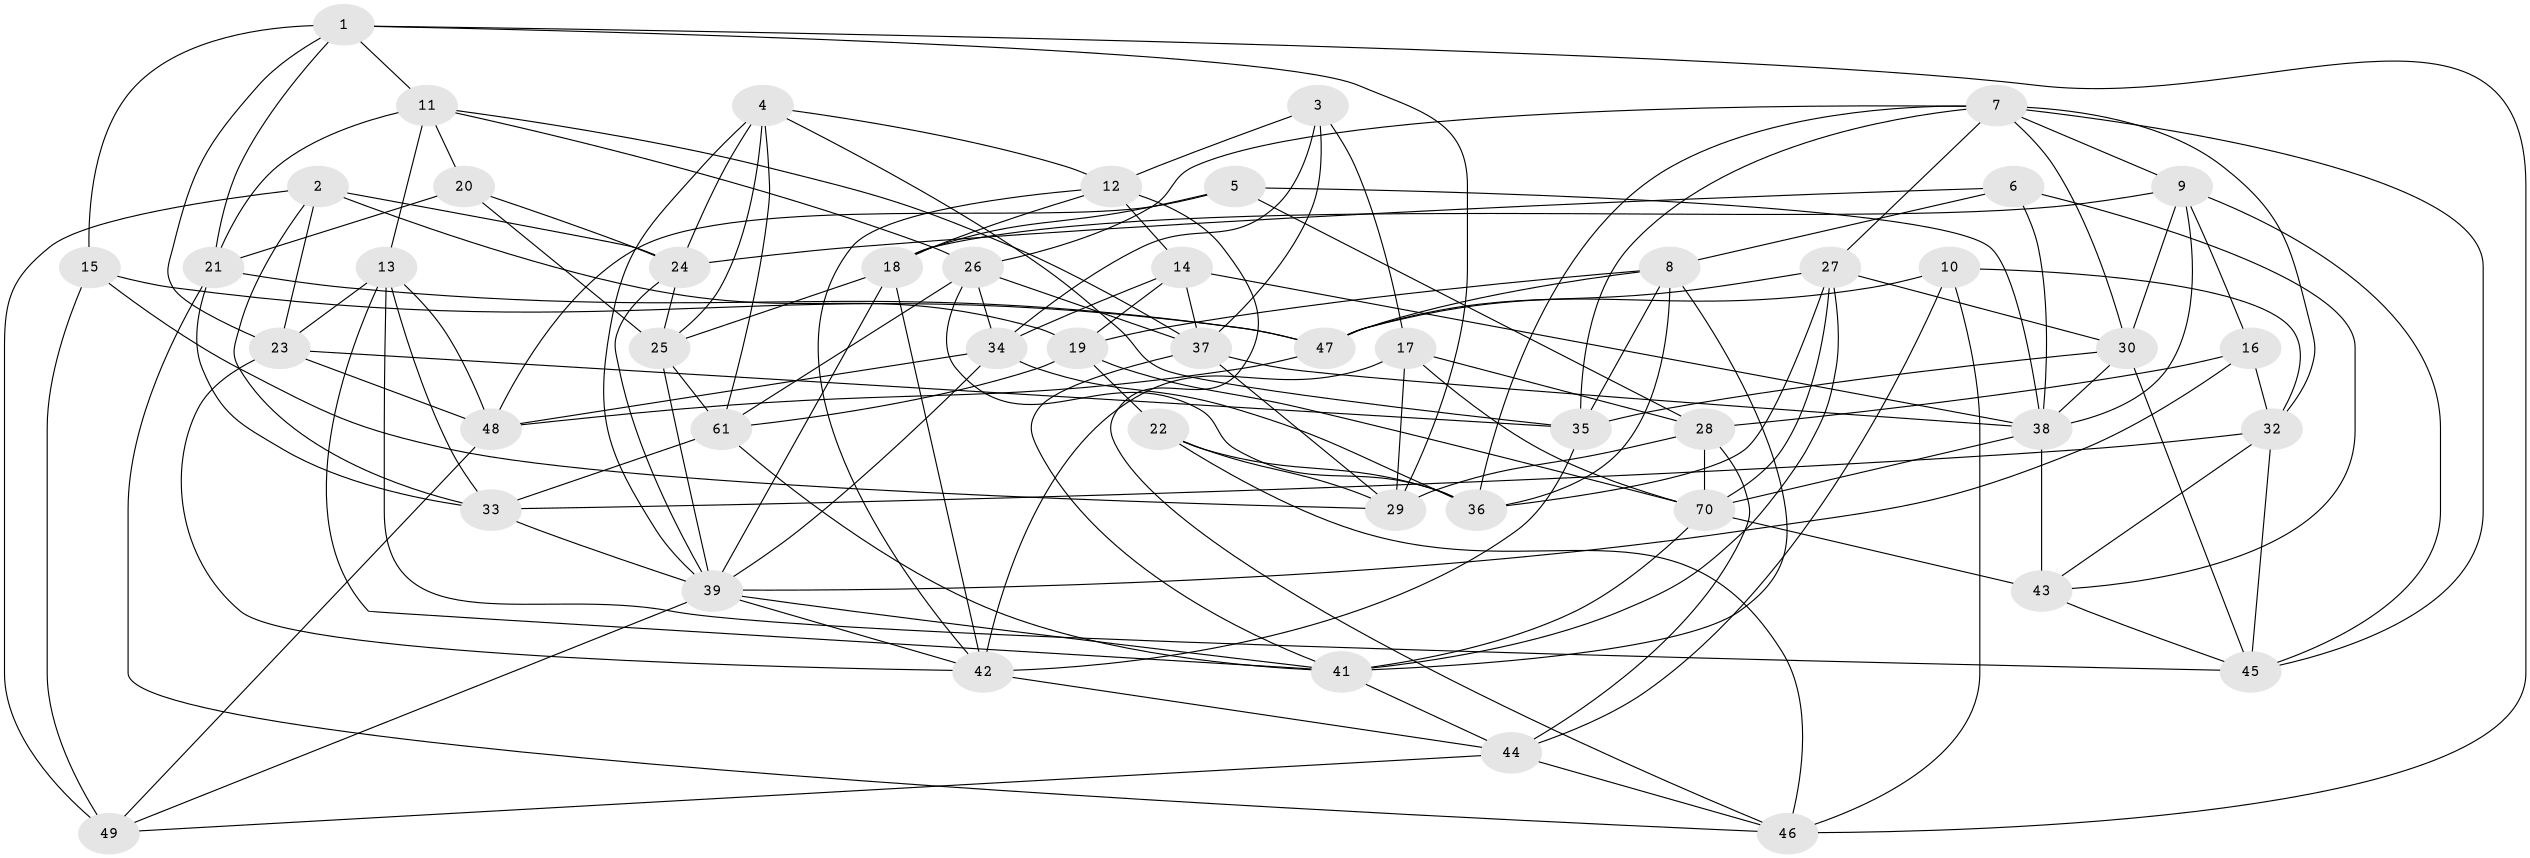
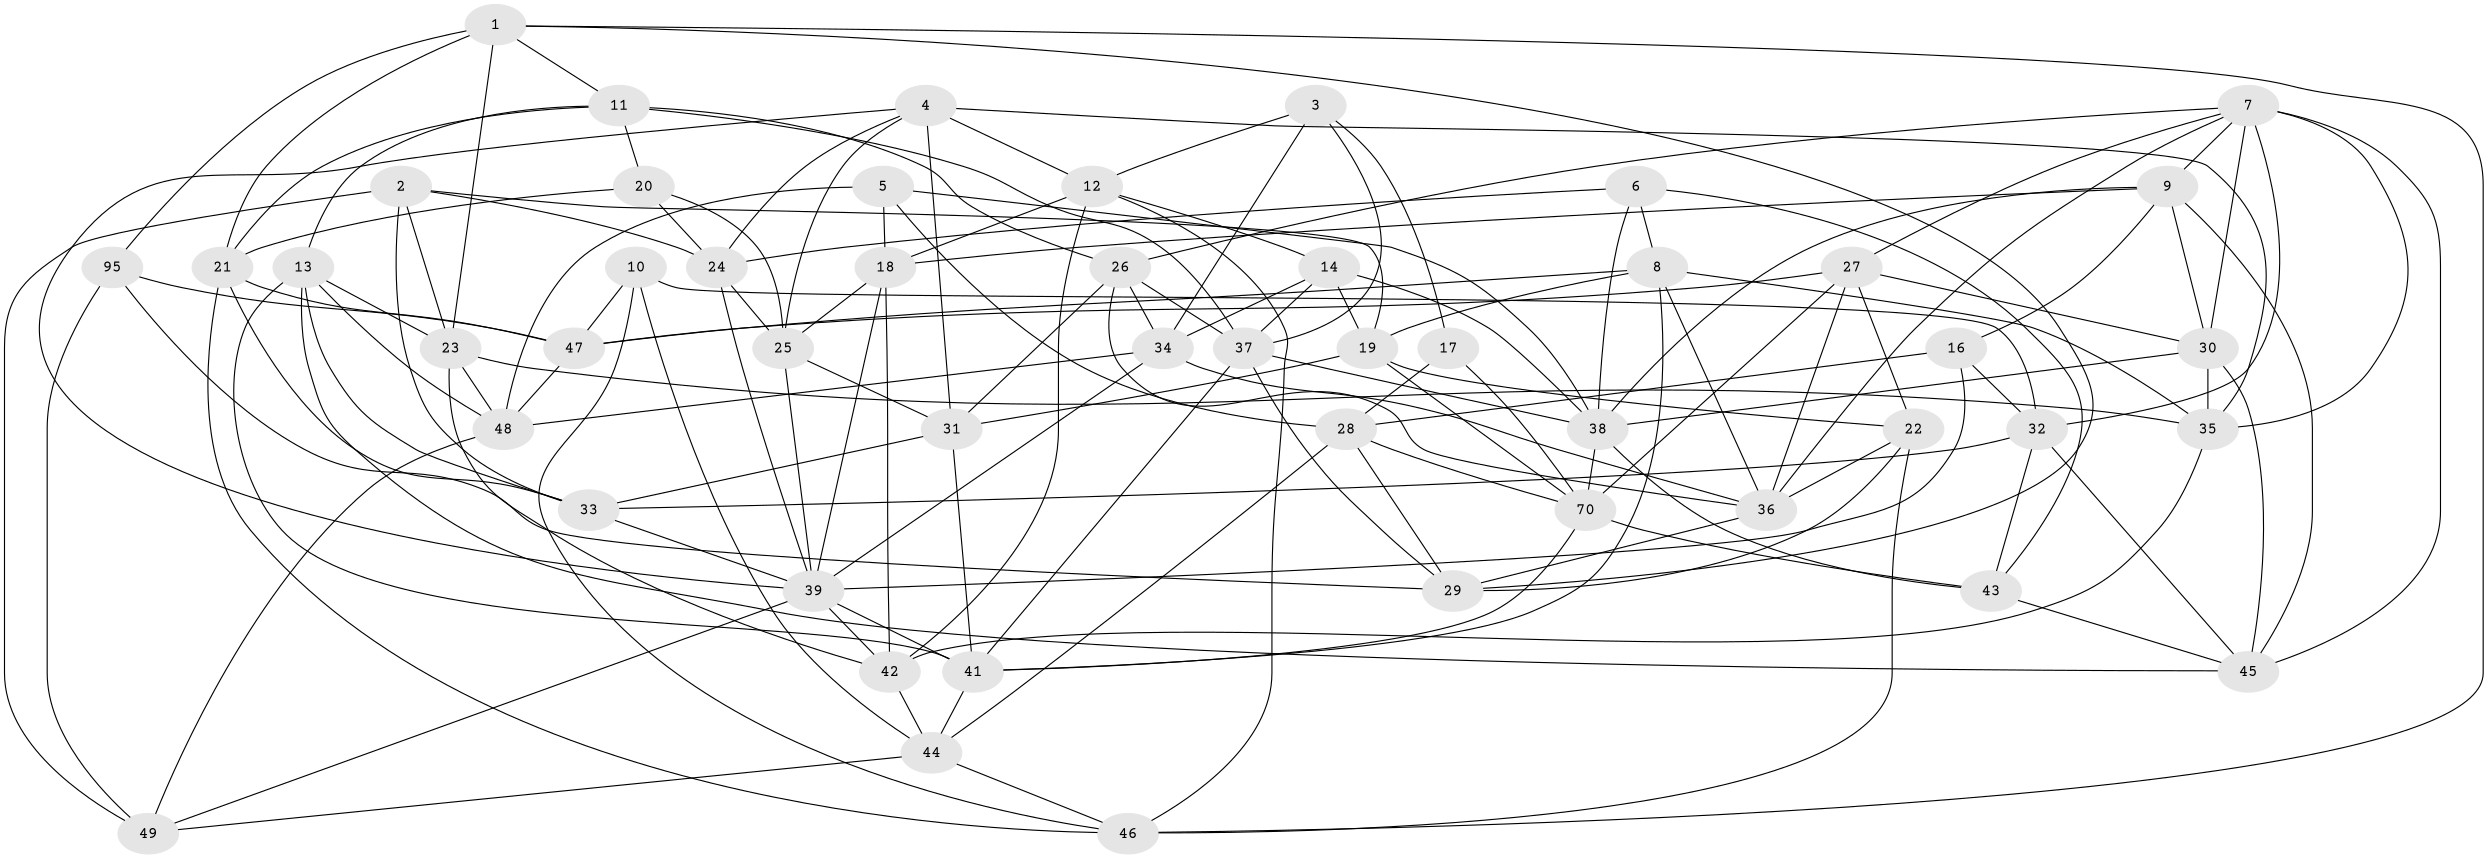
node "15": label "15" -> "95"
edge "17" -- "42": removed
node "61": label "61" -> "31"
edge "17" -- "29": now "36" -- "29"
edge "27" -- "41": now "27" -- "22"
